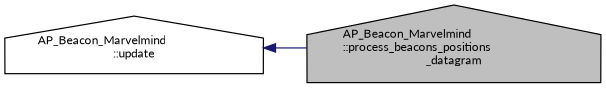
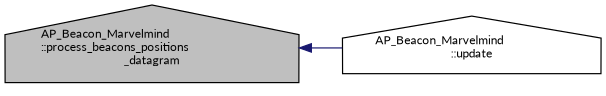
edge "AP_Beacon_Marvelmind ::process_beacons_positions _datagram" -> "AP_Beacon_Marvelmind ::update": reversed
